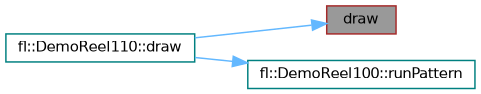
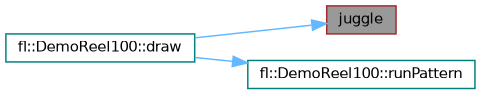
node "draw": label "draw" -> "juggle"
node "fl::DemoReel110::draw": label "fl::DemoReel110::draw" -> "fl::DemoReel100::draw"
